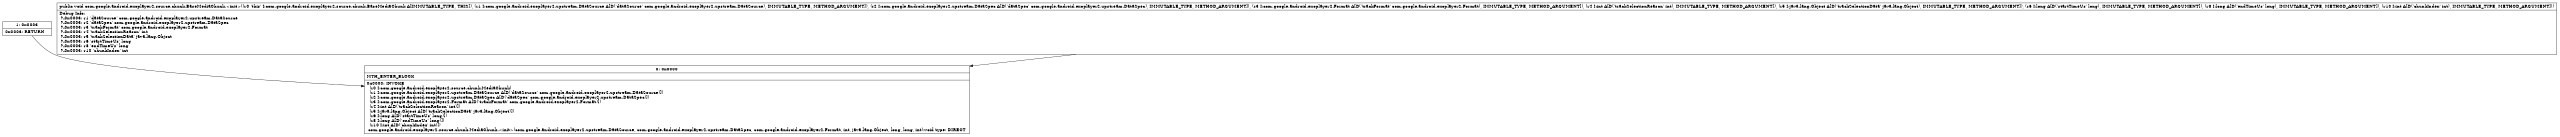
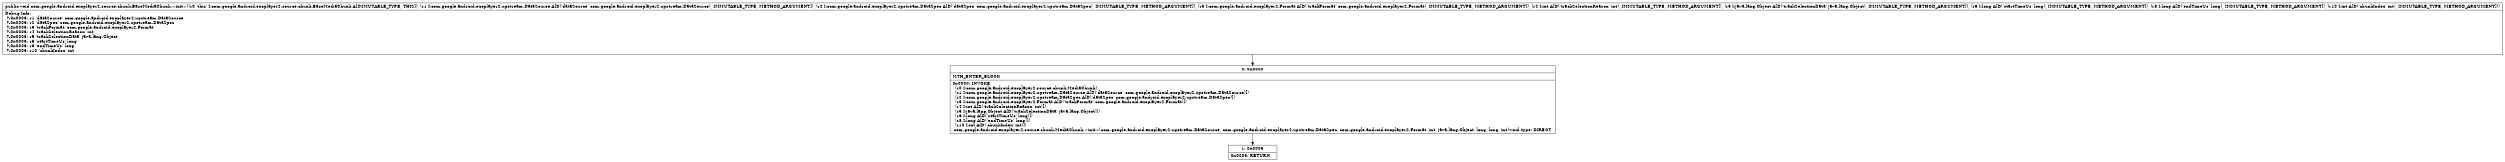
edge "1: 0x0003" -> "0: 0x0000": reversed
